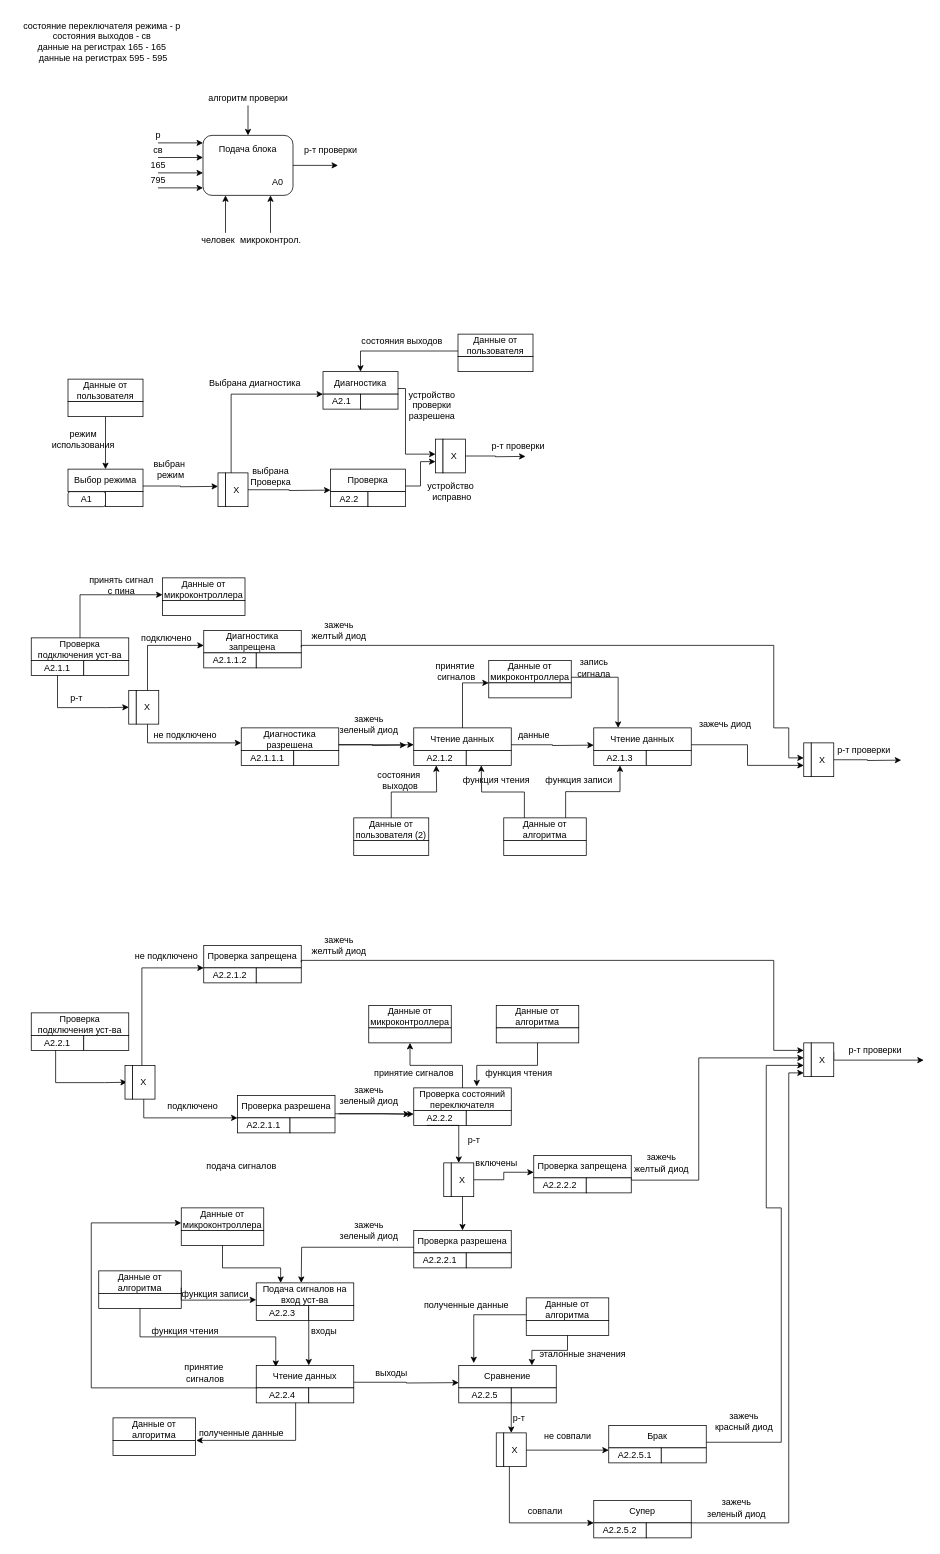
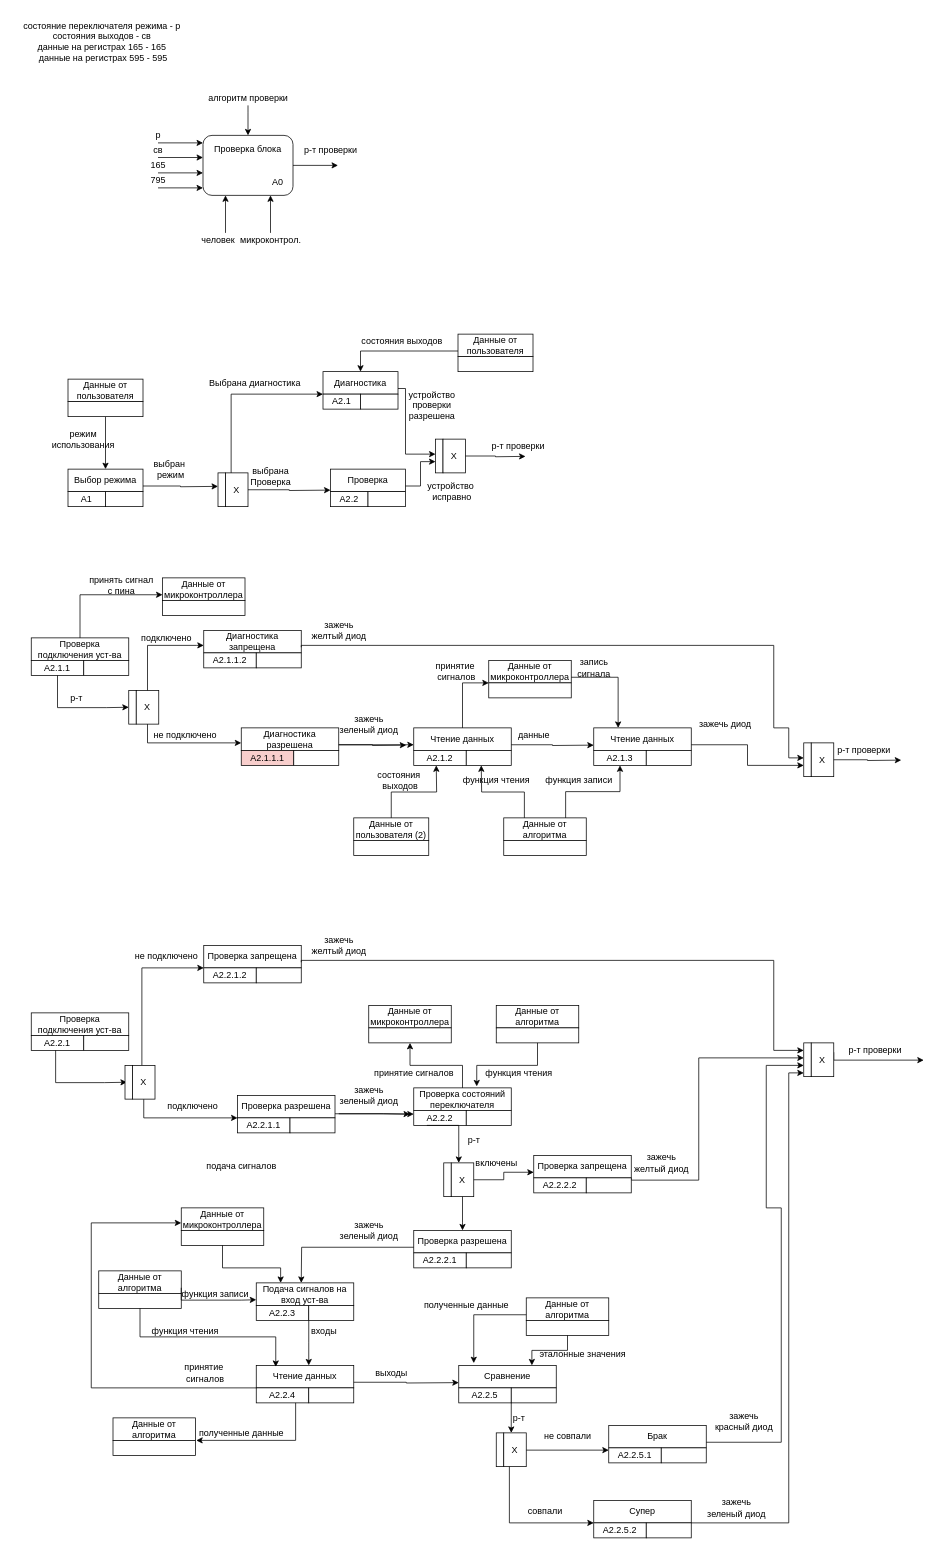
node "Подача блока А0": label "Подача блока А0" -> "Проверка блока А0"
node "А1": shape rounded rectangle -> rectangle
node "А2.1.1.1": fillcolor #ffffff -> #f8cecc
